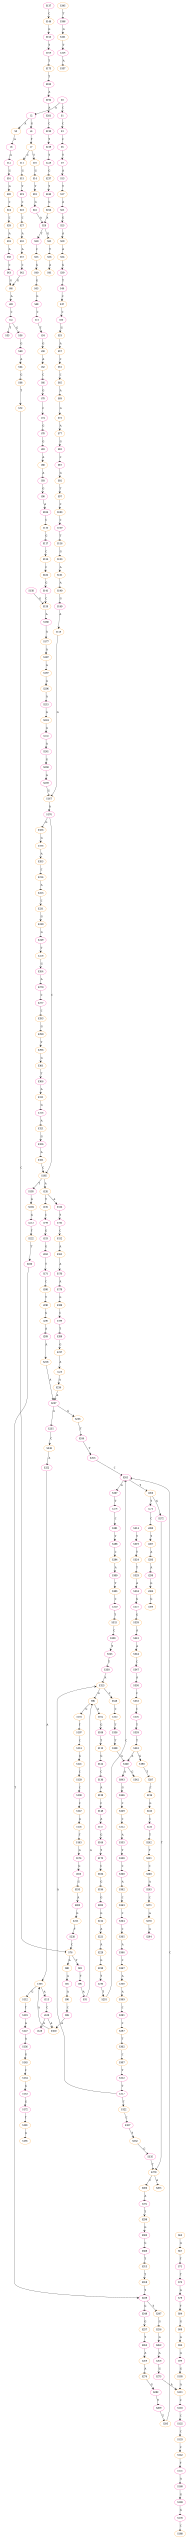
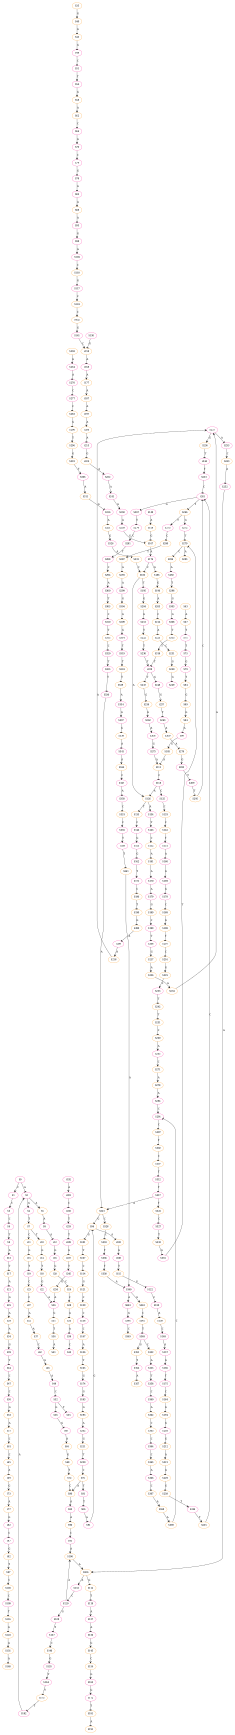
edge "S182" -> "S192": now "S182" -> "S2"
node "S30": removed
edge "S43" -> "S46": removed, label "G"
edge "S104" -> "S110": arrowhead tee -> vee
edge "S140" -> "S149": removed, label "G"
edge "S309" -> "S314": added, label "G"
edge "S118" -> "S126": added, label "A"
edge "S249" -> "S258": removed, label "T"
edge "S284" -> "S291": added, label "C"
edge "S72" -> "S76": now "S72" -> "S80"
edge "S342" -> "S345": added, label "C"
edge "S128" -> "S137": added, label "T"
edge "S361" -> "S198": now "S188" -> "S198"
edge "S349" -> "S352": now "S348" -> "S352"
